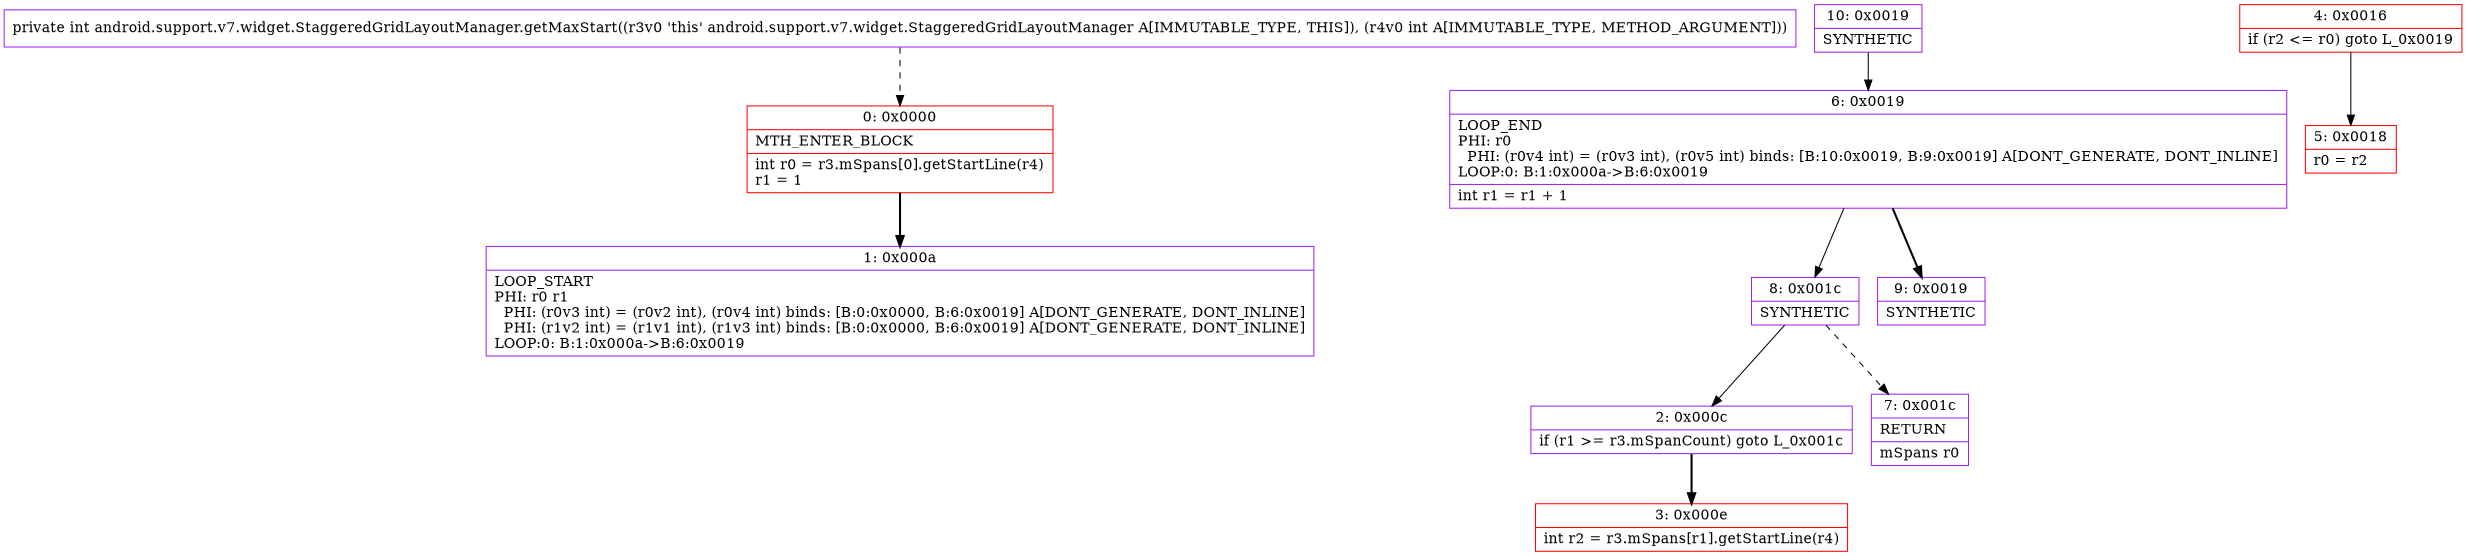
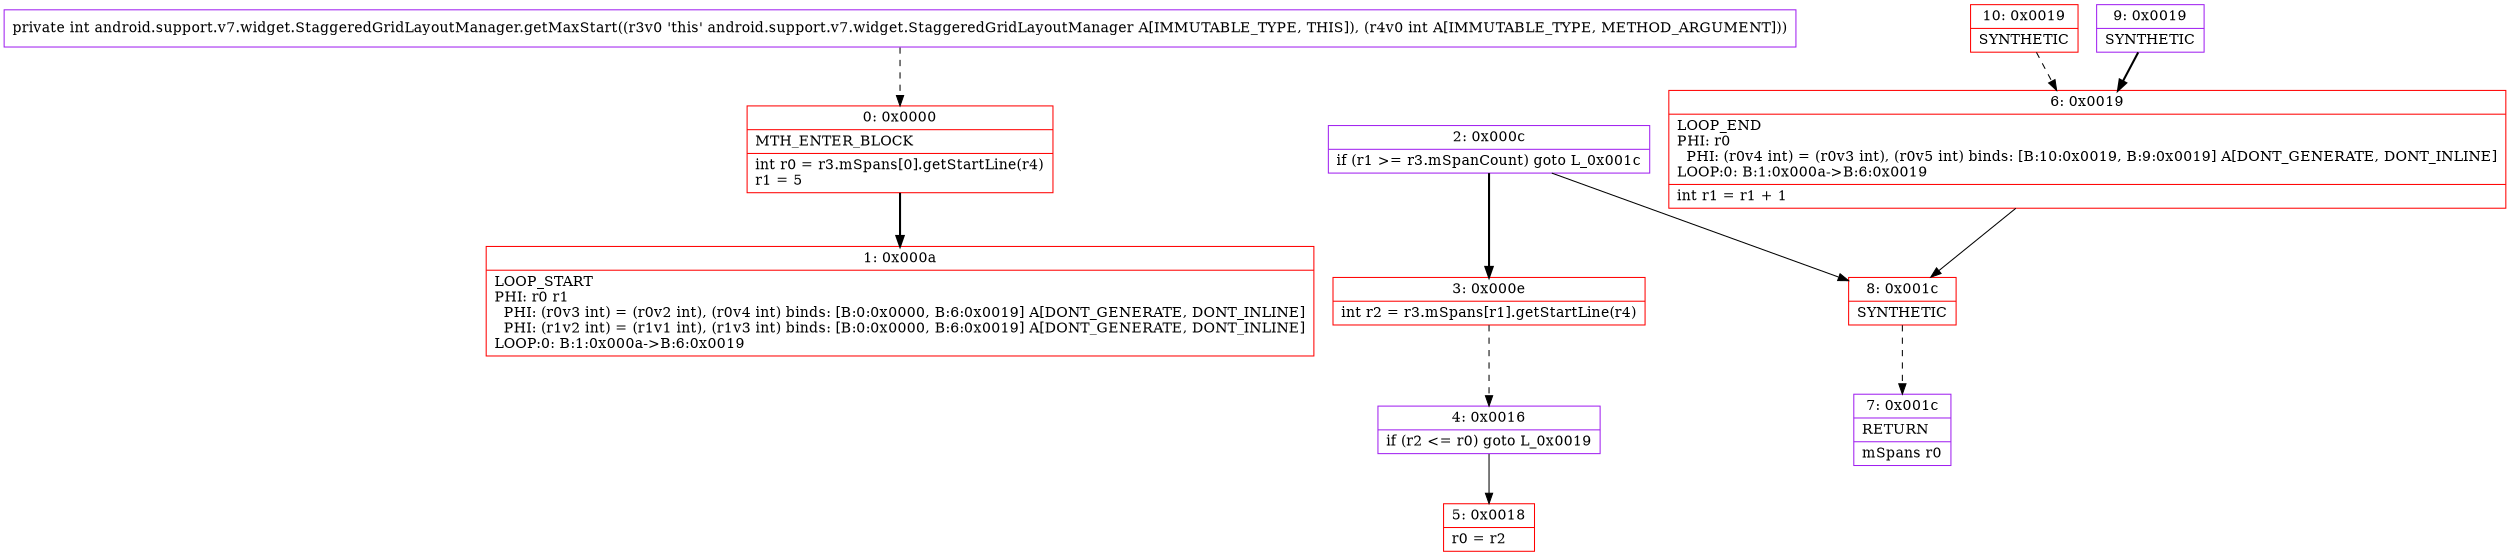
node "10: 0x0019": color purple -> red
node "4: 0x0016": color red -> purple
edge "10: 0x0019" -> "6: 0x0019": style solid -> dashed
node "6: 0x0019": color purple -> red
node "0: 0x0000": text "r1 = 1" -> "r1 = 5"
edge "6: 0x0019" -> "9: 0x0019": reversed
node "1: 0x000a": color purple -> red
node "8: 0x001c": color purple -> red
edge "3: 0x000e" -> "4: 0x0016": added
edge "8: 0x001c" -> "2: 0x000c": reversed
